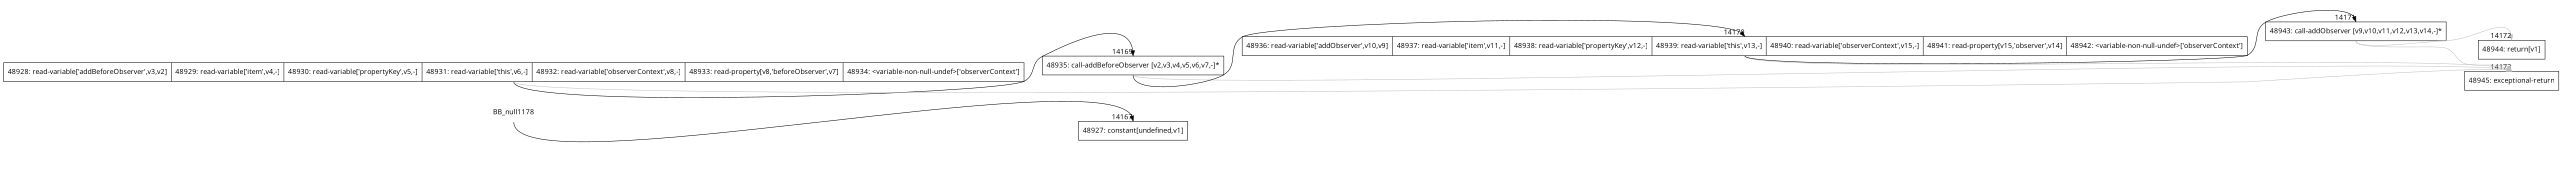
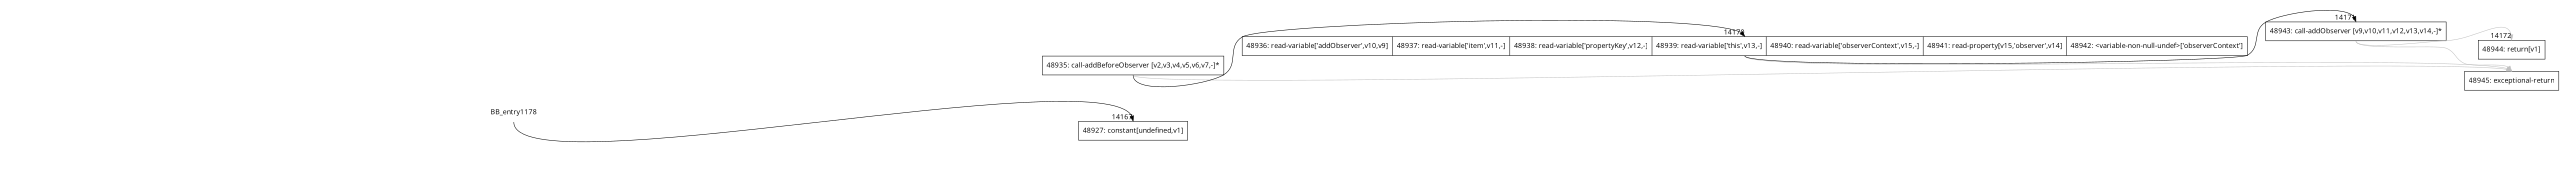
node "48928: read-variable['addBeforeObserver',v3,v2]": removed
node "BB_null1178": label "BB_null1178" -> "BB_entry1178"
